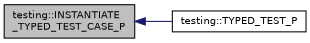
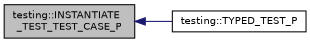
node "testing::INSTANTIATE _TYPED_TEST_CASE_P": label "testing::INSTANTIATE _TYPED_TEST_CASE_P" -> "testing::INSTANTIATE _TEST_TEST_CASE_P"
